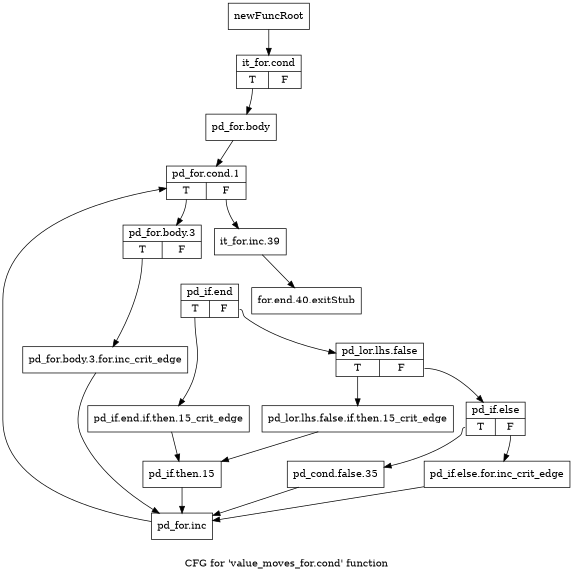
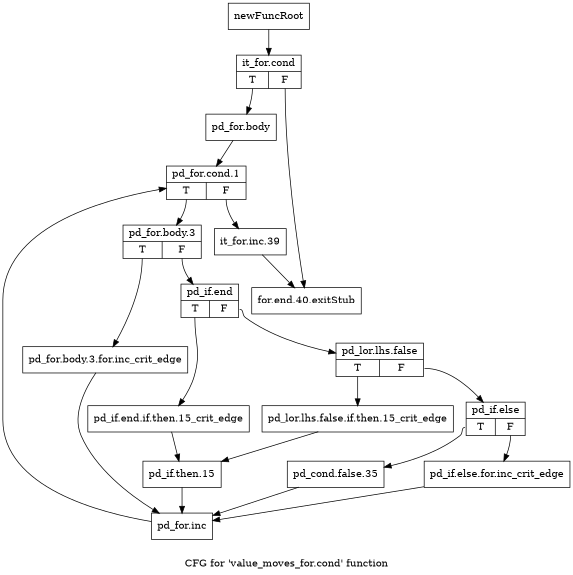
edge "it_for.cond" -> "for.end.40.exitStub": added
edge "pd_for.body.3" -> "pd_if.end": added
